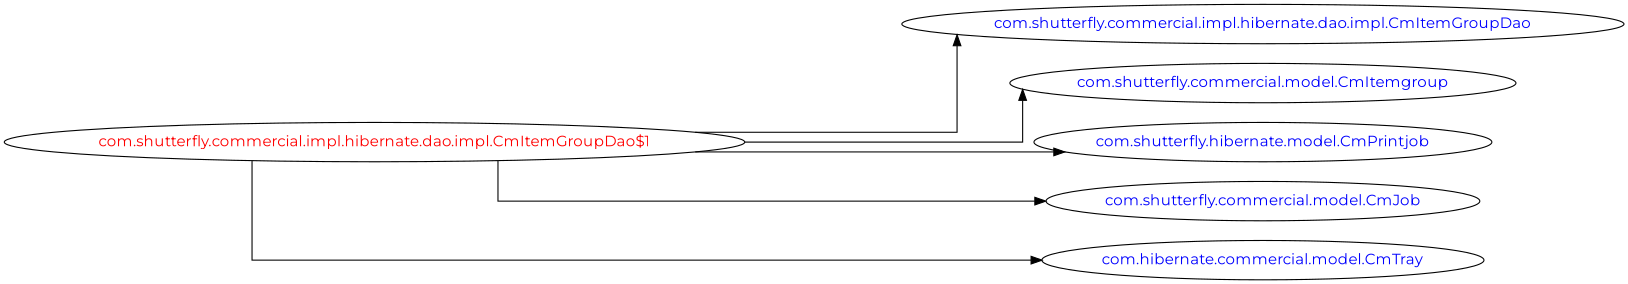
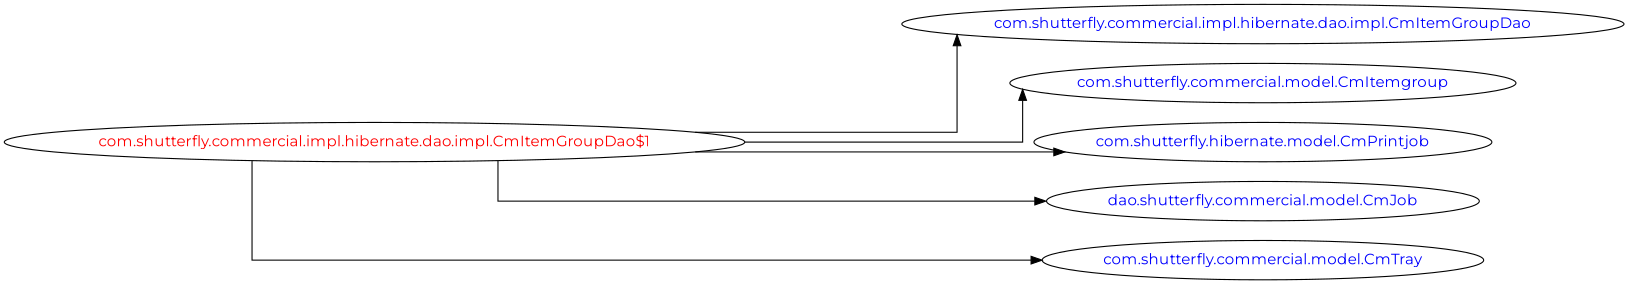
node "com.shutterfly.commercial.model.CmJob": label "com.shutterfly.commercial.model.CmJob" -> "dao.shutterfly.commercial.model.CmJob"
node "com.hibernate.commercial.model.CmTray": label "com.hibernate.commercial.model.CmTray" -> "com.shutterfly.commercial.model.CmTray"
